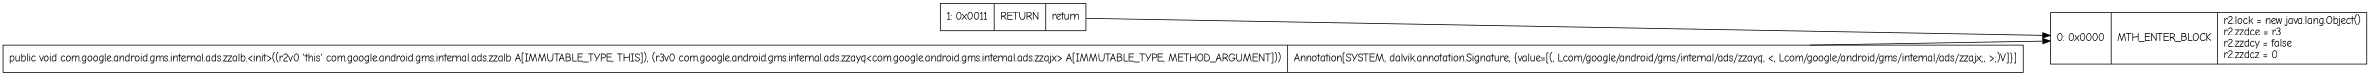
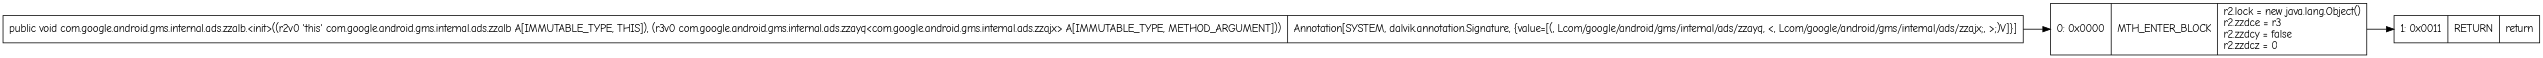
edge "1: 0x0011" -> "0: 0x0000": reversed
